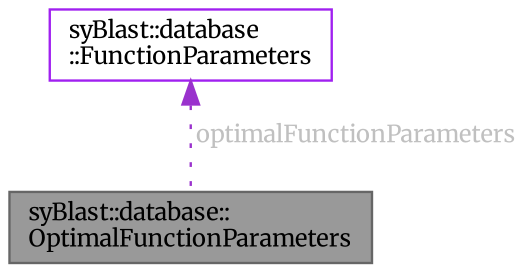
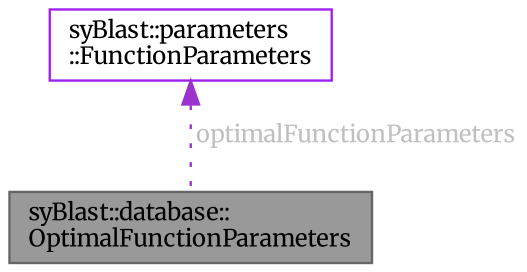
node "syBlast::database ::FunctionParameters": label "syBlast::database ::FunctionParameters" -> "syBlast::parameters ::FunctionParameters"
